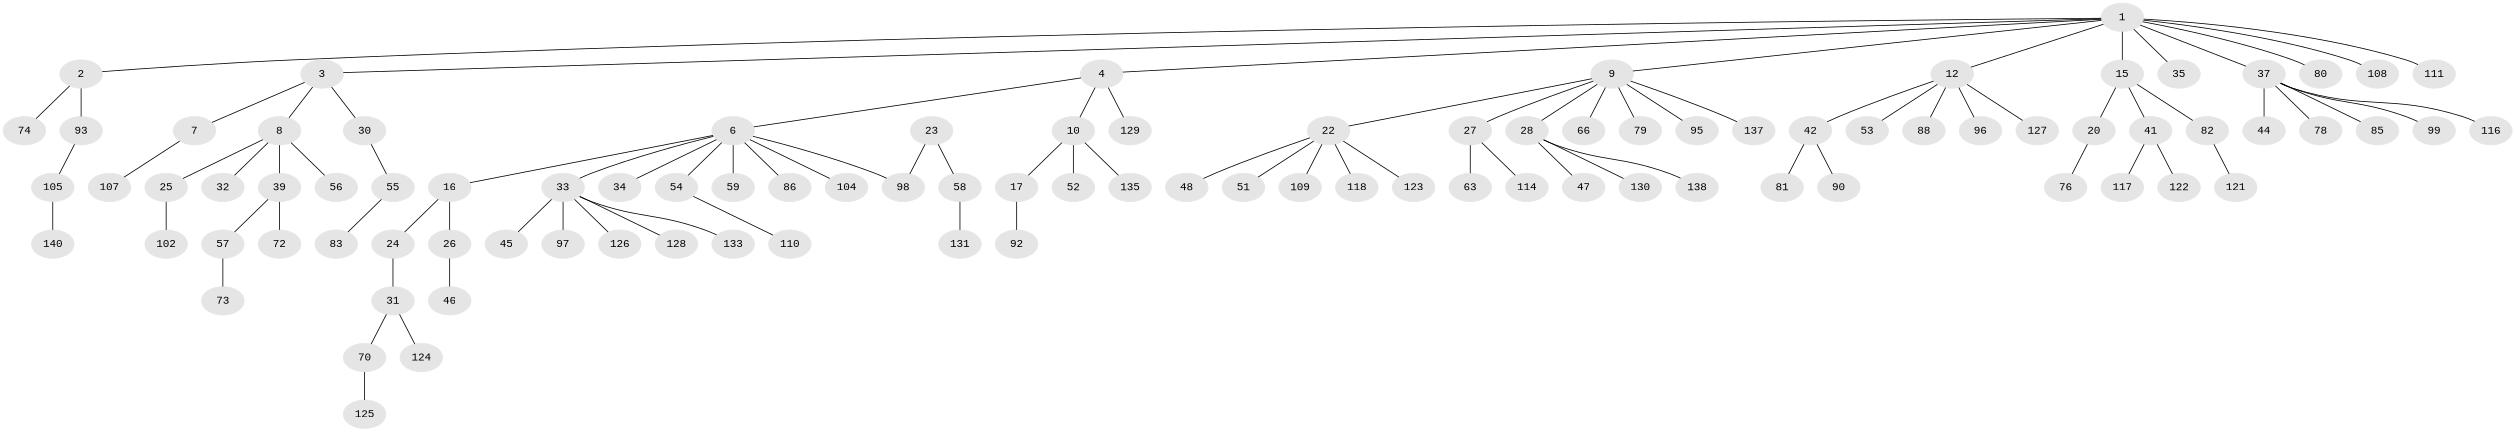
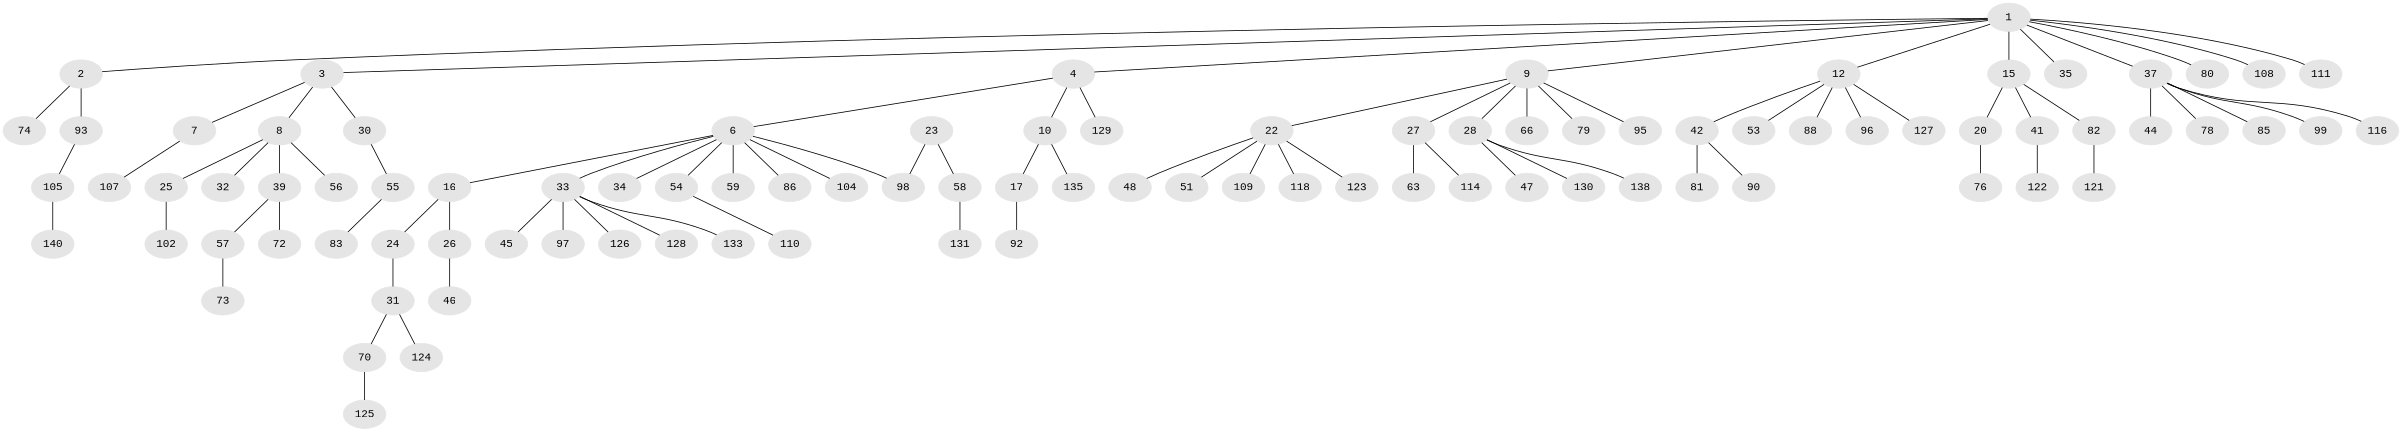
node "137": removed
node "52": removed
node "117": removed
